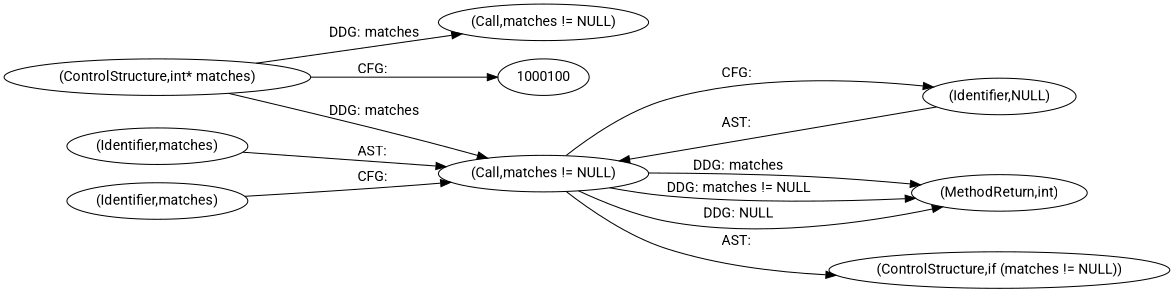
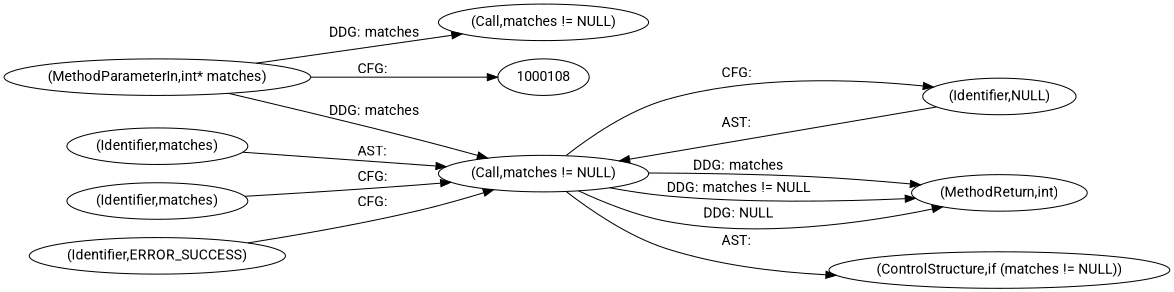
node "(ControlStructure,int* matches)": label "(ControlStructure,int* matches)" -> "(MethodParameterIn,int* matches)"
node "1000100": label "1000100" -> "1000108"
node "(Identifier,ERROR_SUCCESS)": added
